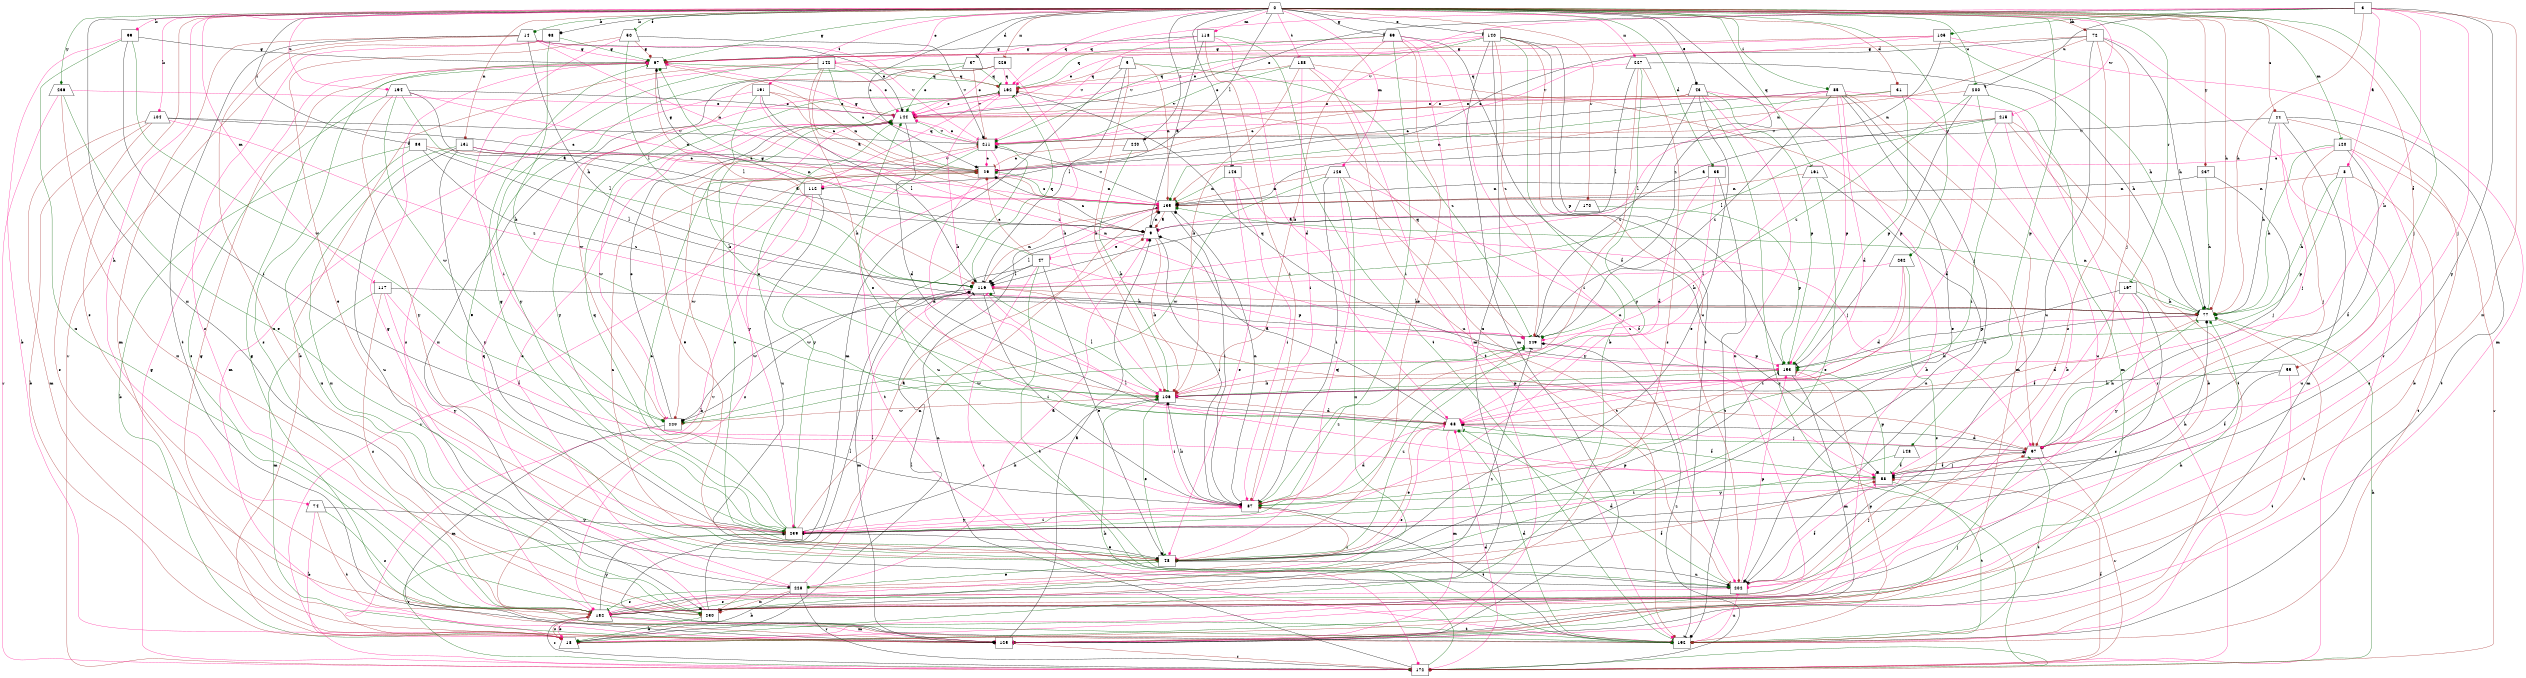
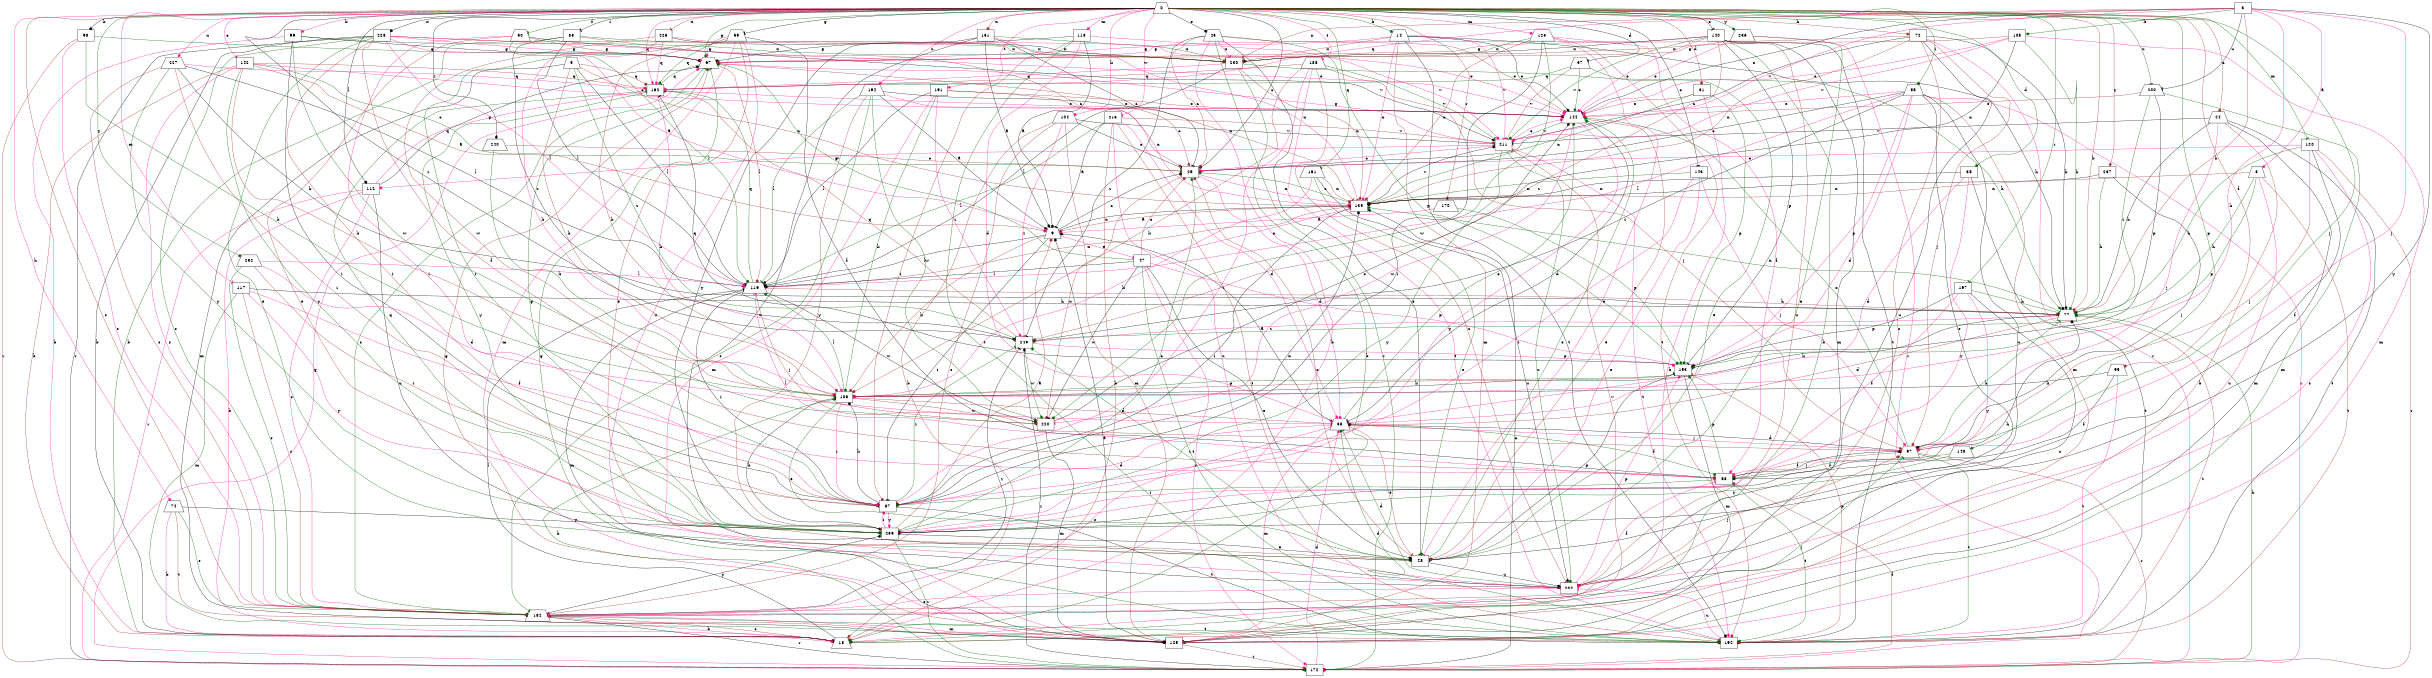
edge "200" -> "87": removed, label "i"
edge "48" -> "228": reversed
edge "172" -> "67": arrowhead dot -> diamond
